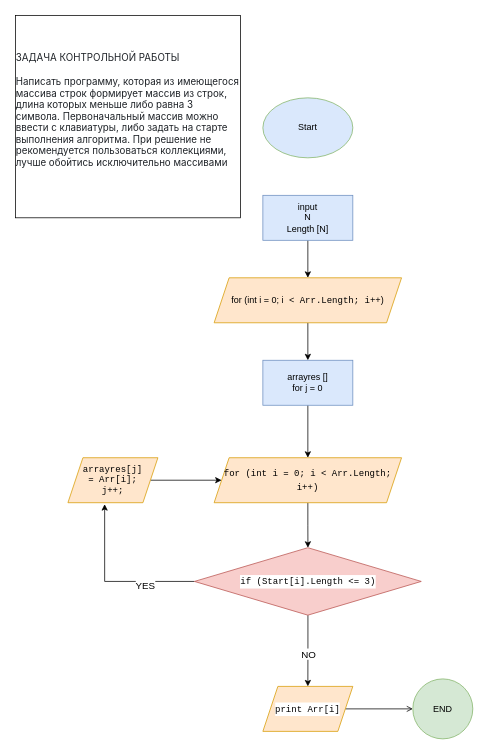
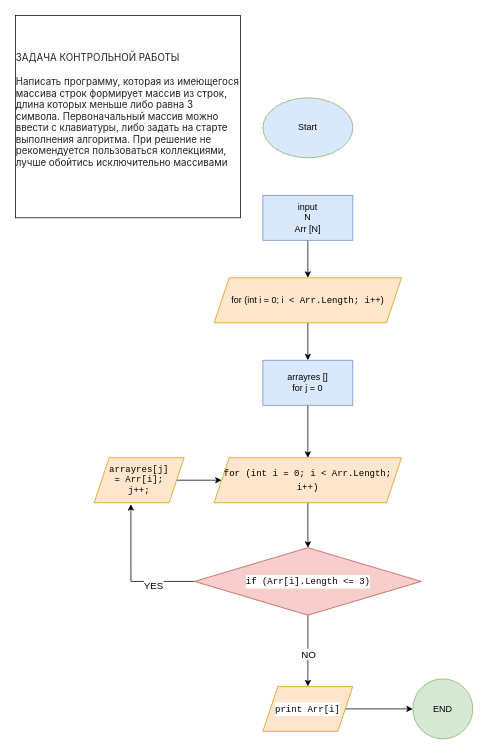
node "input N Length [N]": label "input N Length [N]" -> "input N Arr [N]"
node "arrayres[j] = Arr[i]; j++;": moved (113, 480) -> (139, 480)
node "if (Start[i].Length <= 3)": label "if (Start[i].Length <= 3)" -> "if (Arr[i].Length <= 3)"
edge "print Arr[i]" -> "END": arrowhead open -> classic
